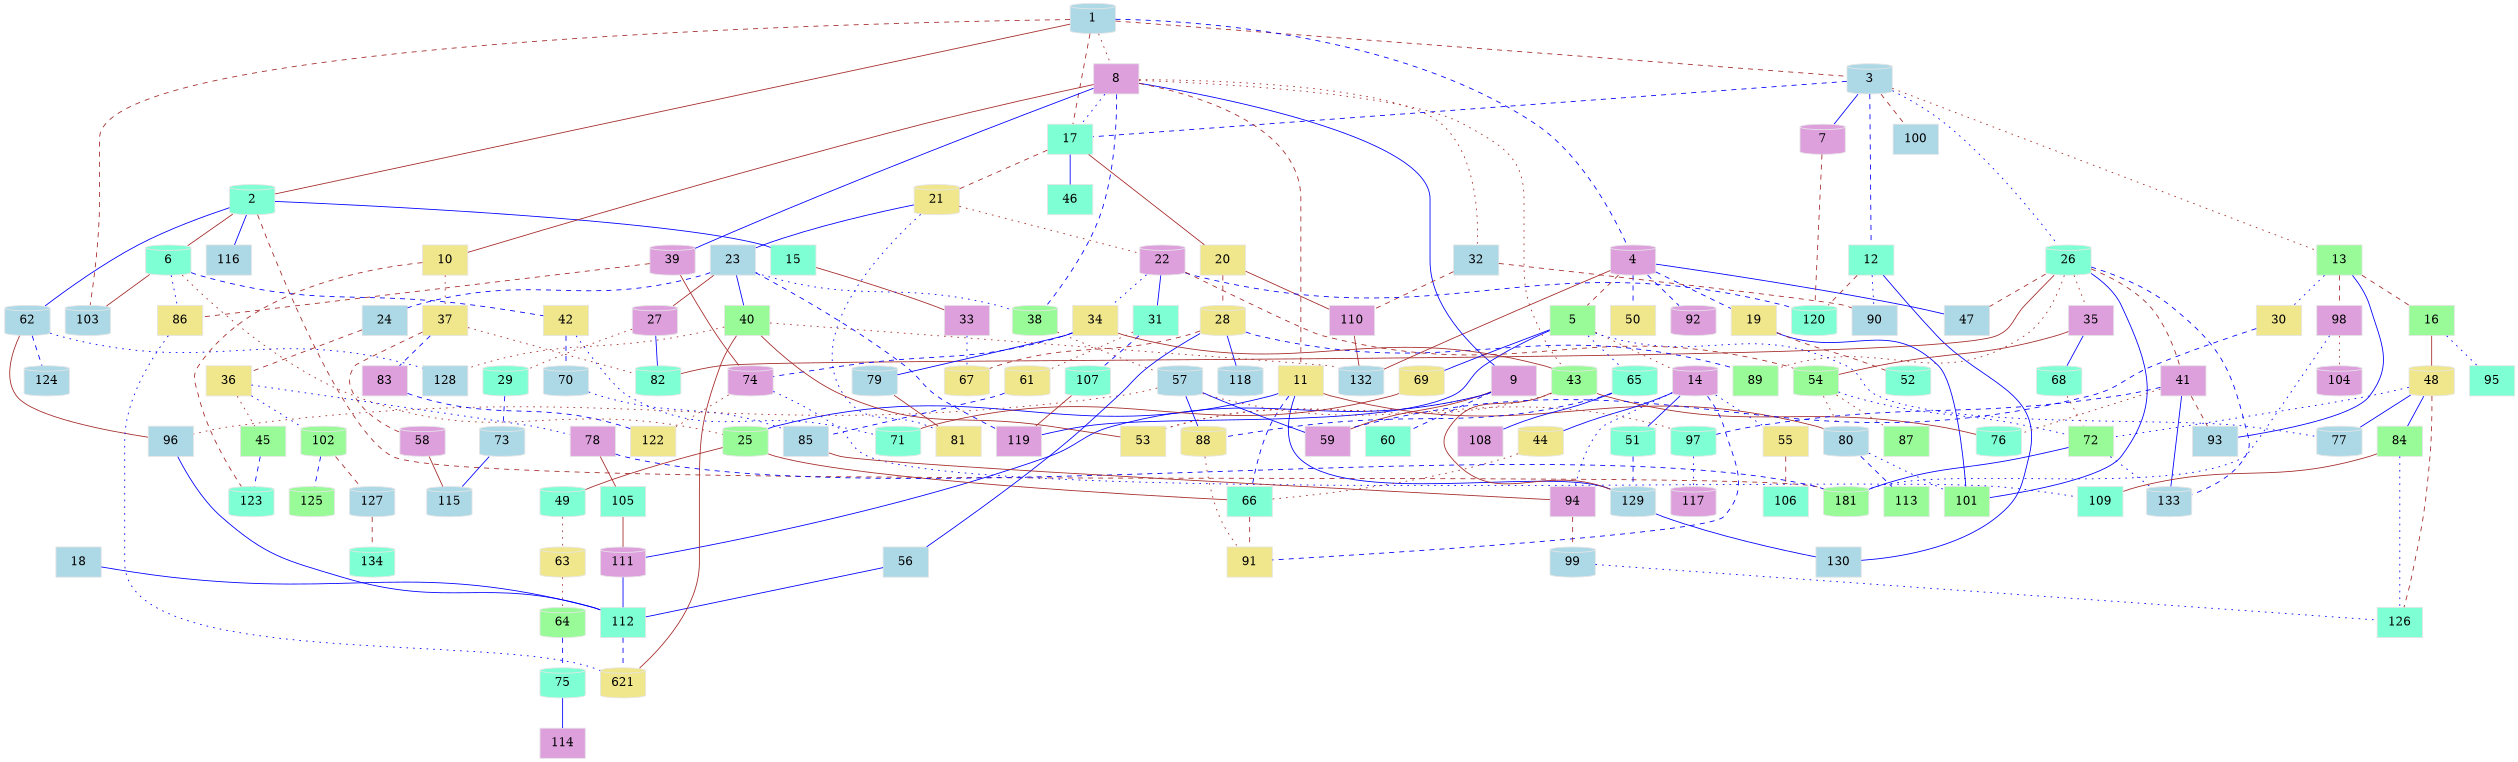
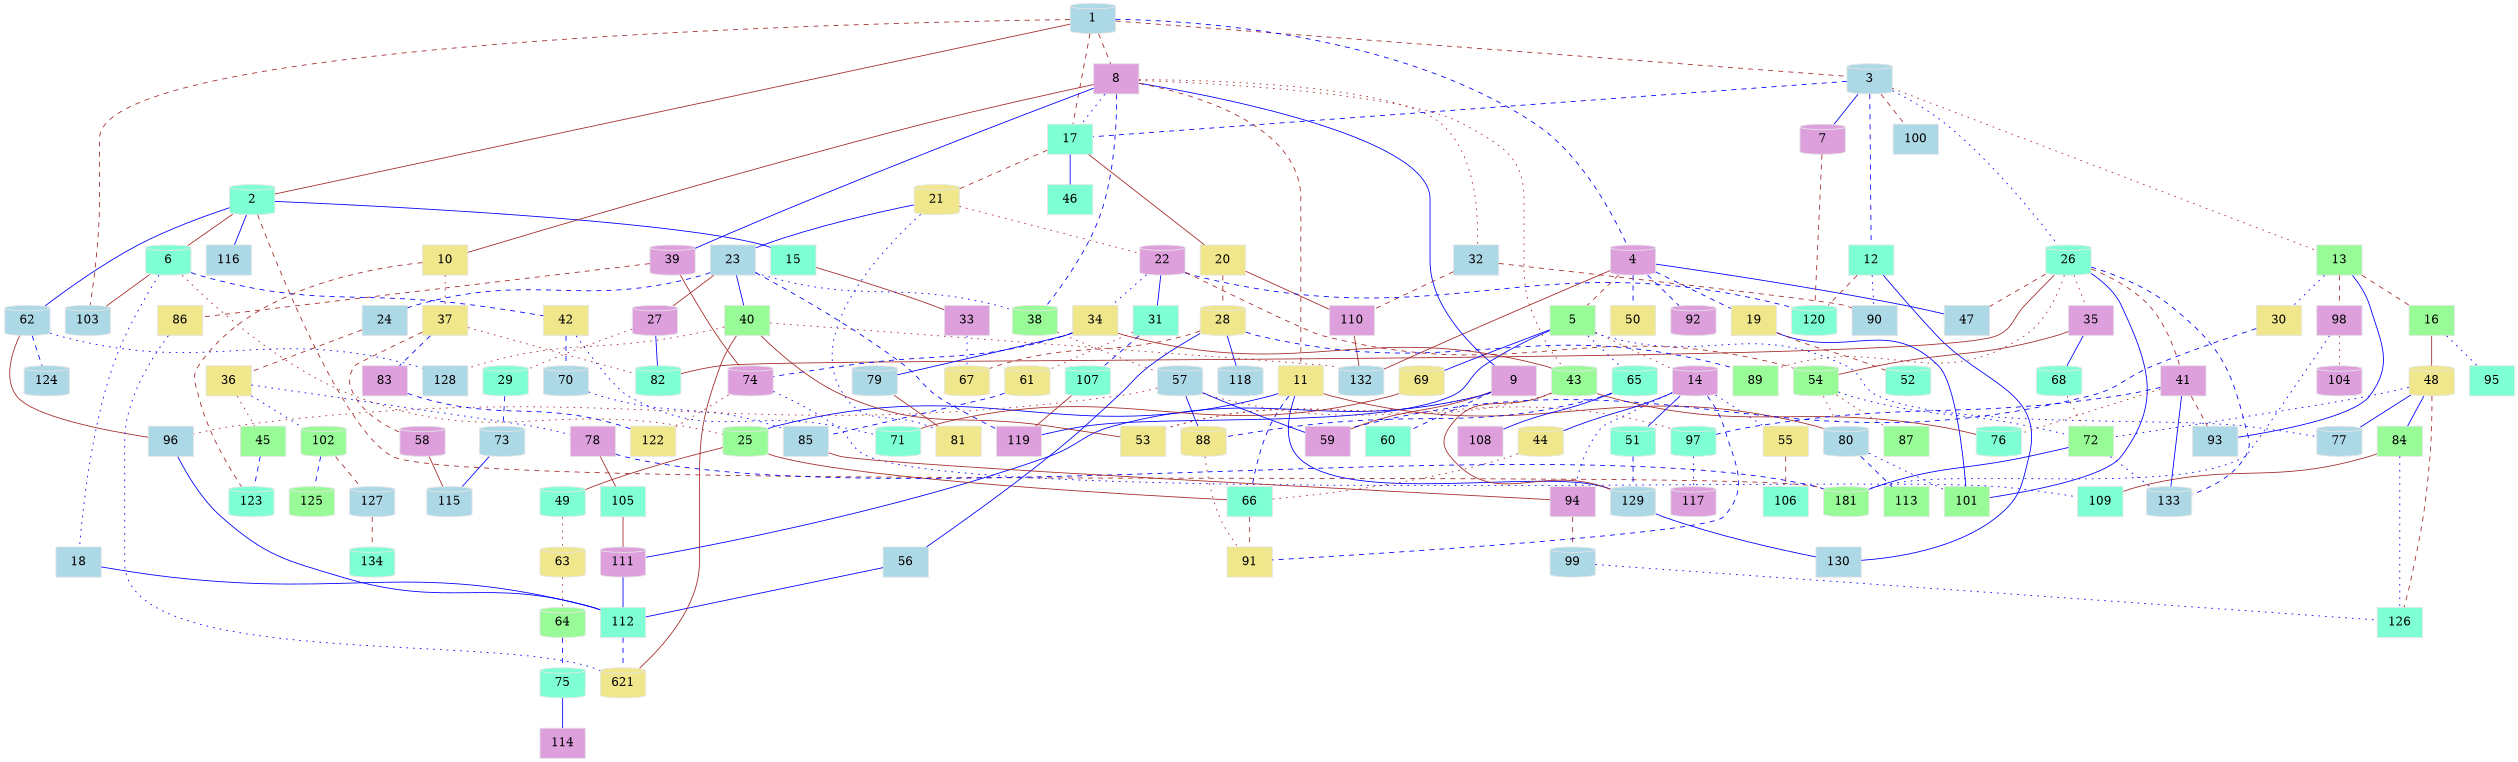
edge "1" -- "8": style dotted -> dashed
edge "6" -- "86": now "6" -- "18"
